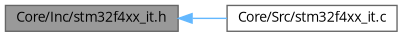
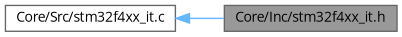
edge "Core/Src/stm32f4xx_it.c" -> "Core/Inc/stm32f4xx_it.h": reversed
